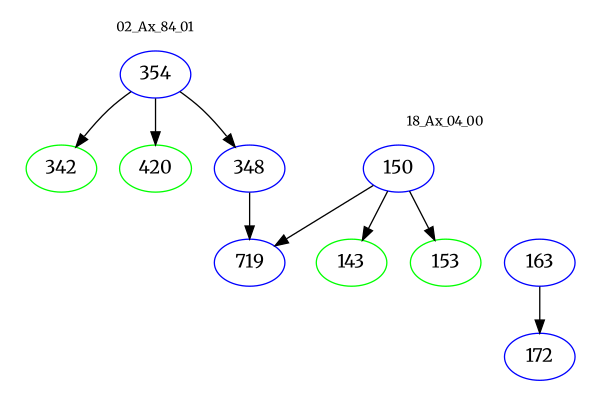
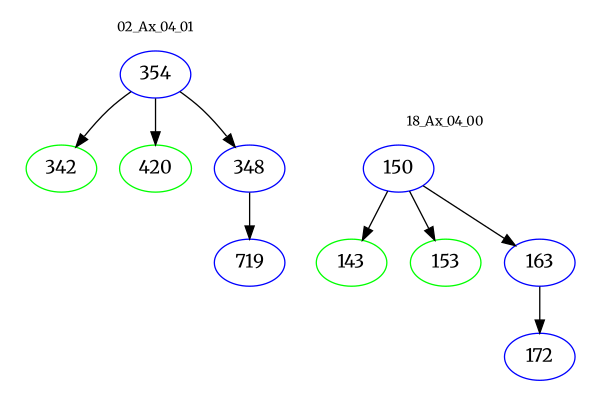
cluster "02_Ax_84_01": label "02_Ax_84_01" -> "02_Ax_04_01"
edge "150" -> "719": now "150" -> "163"
